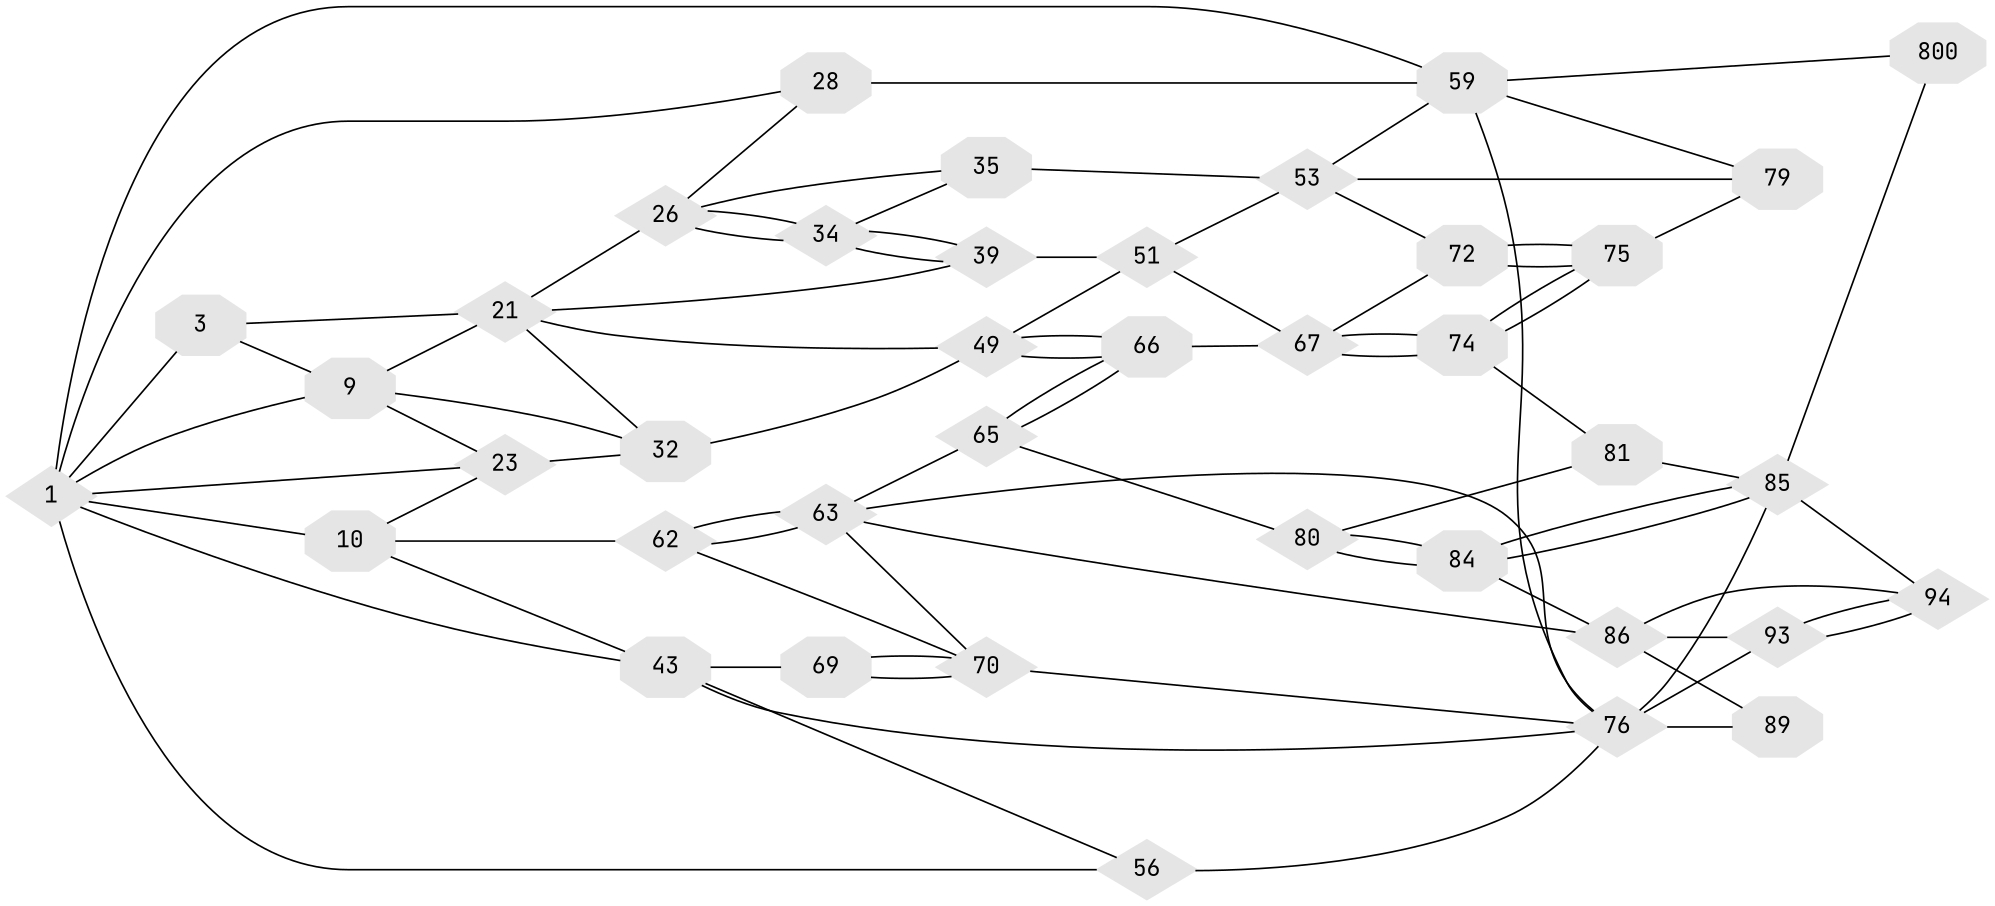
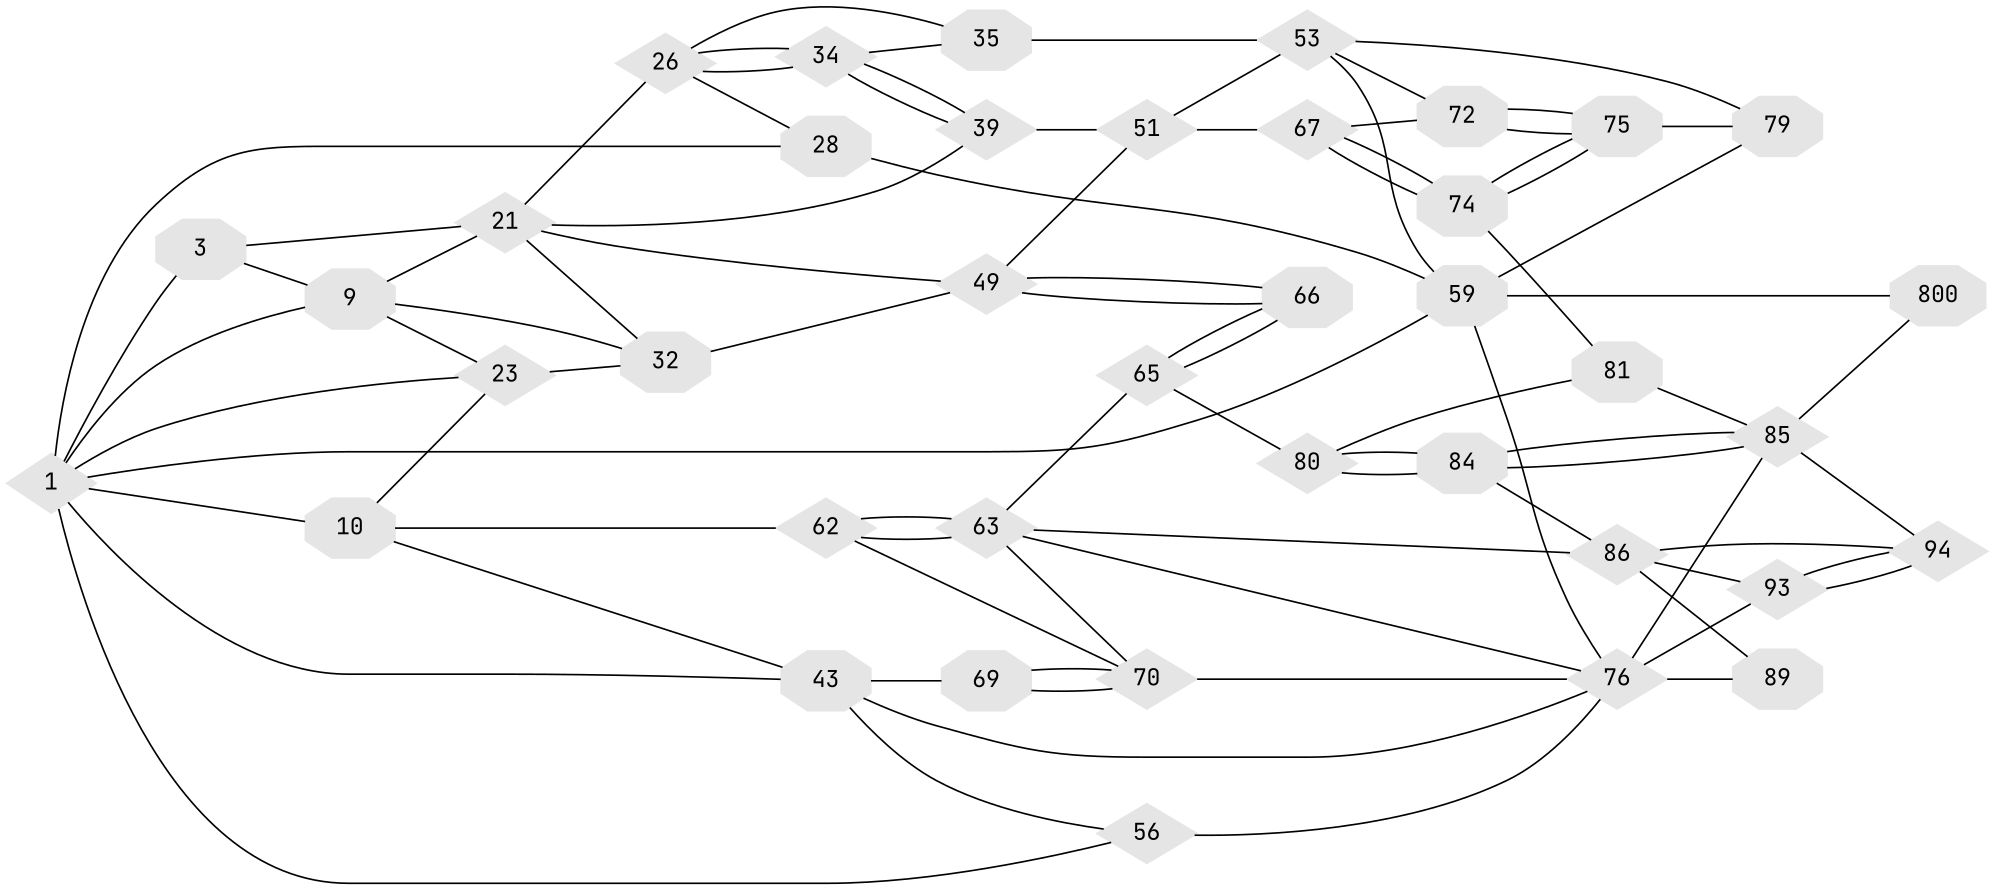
edge "67" -- "66": removed
